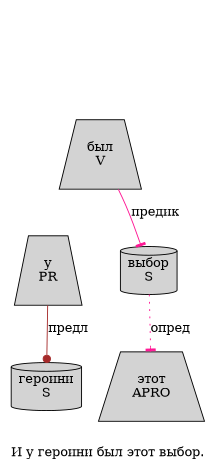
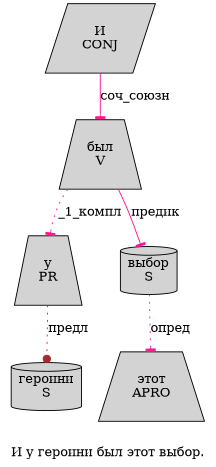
node "И CONJ": added
edge "был V" -> "у PR": added, label "_1_компл"
edge "у PR" -> "героини S": style solid -> dotted
